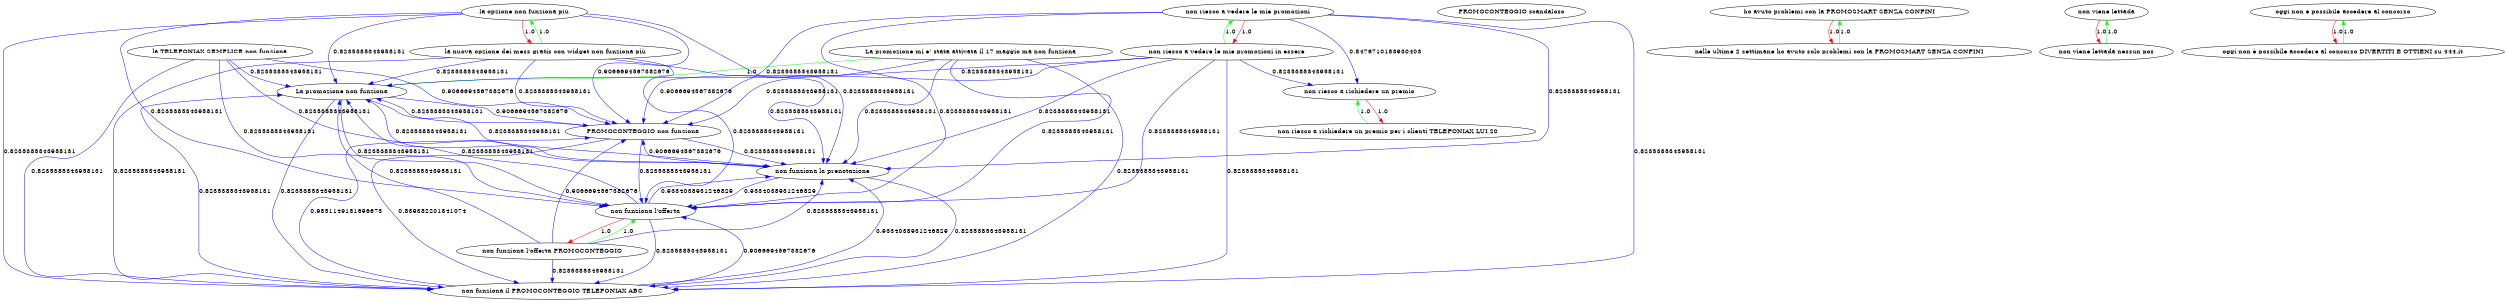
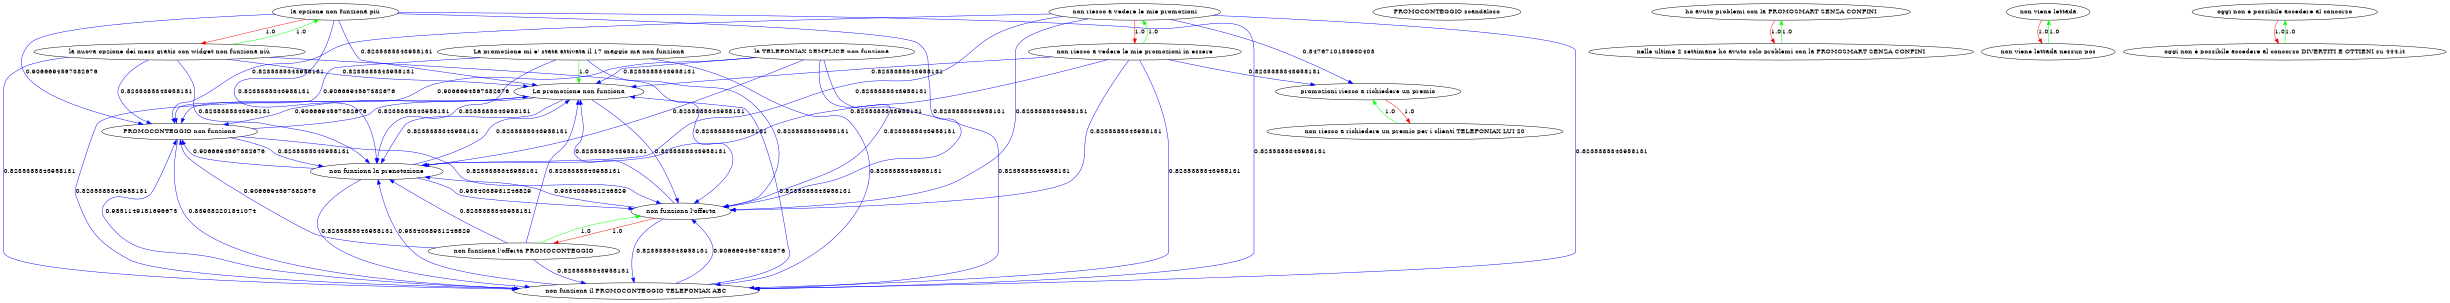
edge "non riesco a vedere le mie promozioni in essere" -> "PROMOCONTEGGIO non funziona": removed, label "0.8235385343958131"
node "non riesco a richiedere un premio": label "non riesco a richiedere un premio" -> "promozioni riesco a richiedere un premio"
